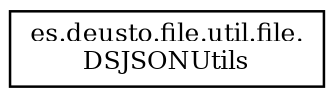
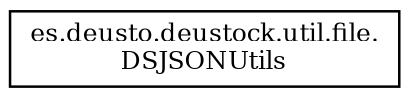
node "es.deusto.file.util.file. DSJSONUtils": label "es.deusto.file.util.file. DSJSONUtils" -> "es.deusto.deustock.util.file. DSJSONUtils"
